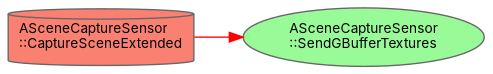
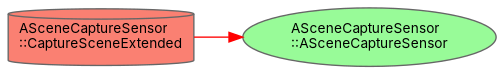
node "ASceneCaptureSensor ::SendGBufferTextures": label "ASceneCaptureSensor ::SendGBufferTextures" -> "ASceneCaptureSensor ::ASceneCaptureSensor"
